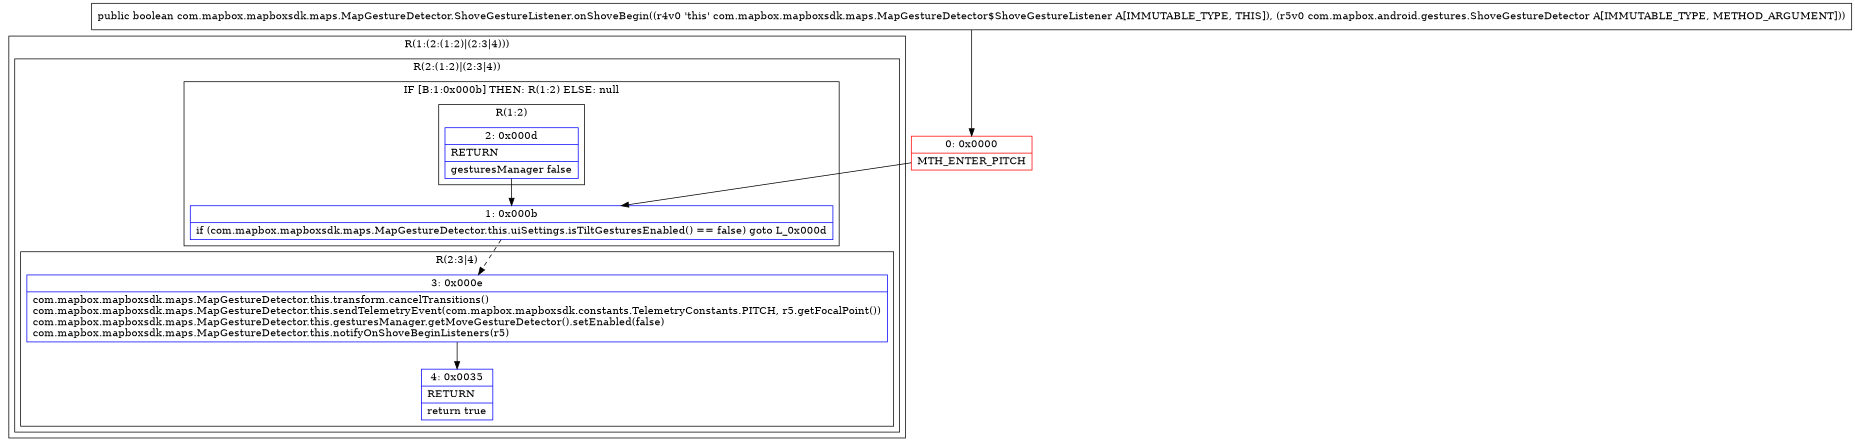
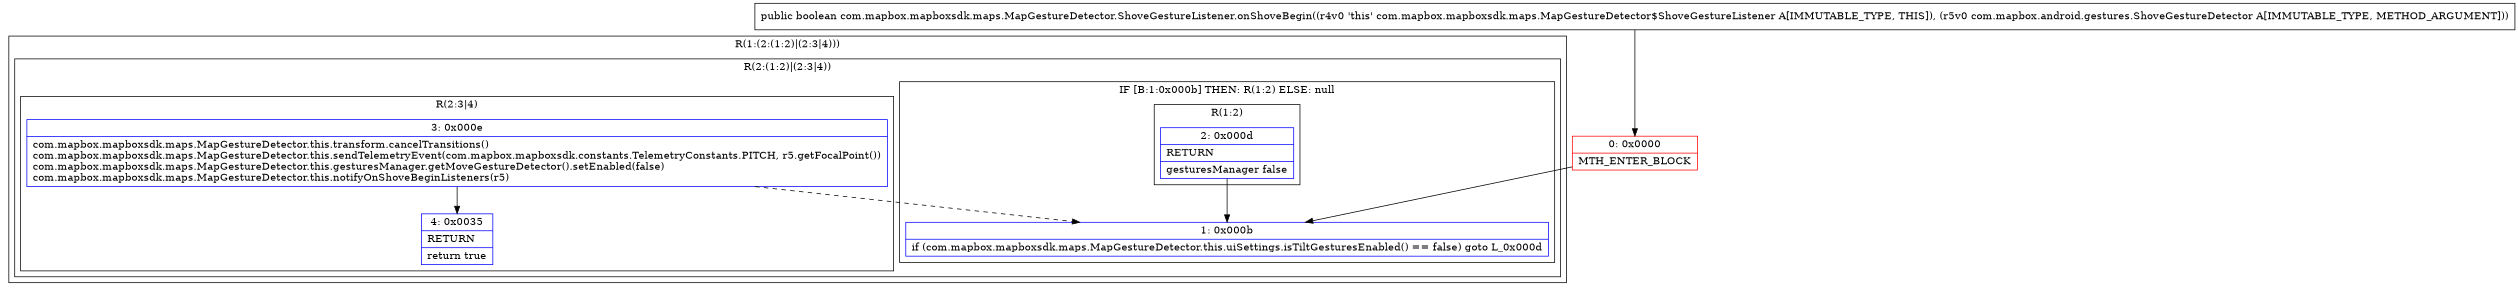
node "0: 0x0000": text "MTH_ENTER_PITCH" -> "MTH_ENTER_BLOCK"
edge "1: 0x000b" -> "3: 0x000e": reversed
